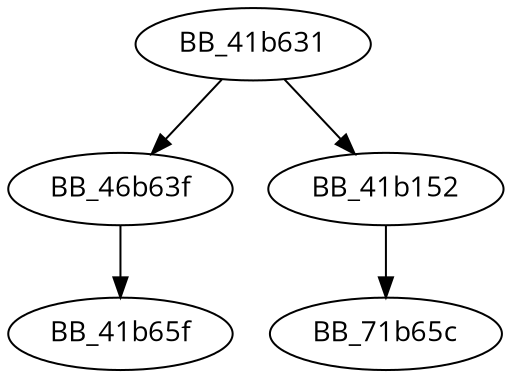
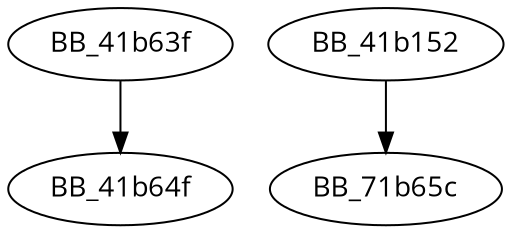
node "BB_41b631": removed
node "BB_46b63f": label "BB_46b63f" -> "BB_41b63f"
node "BB_41b65f": label "BB_41b65f" -> "BB_41b64f"
